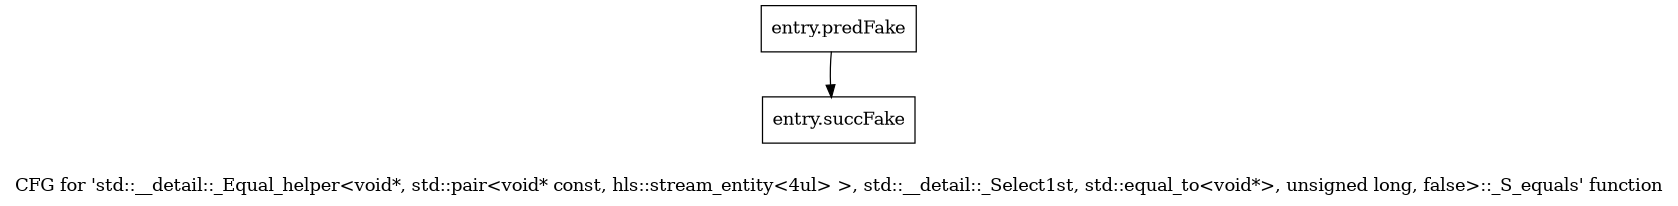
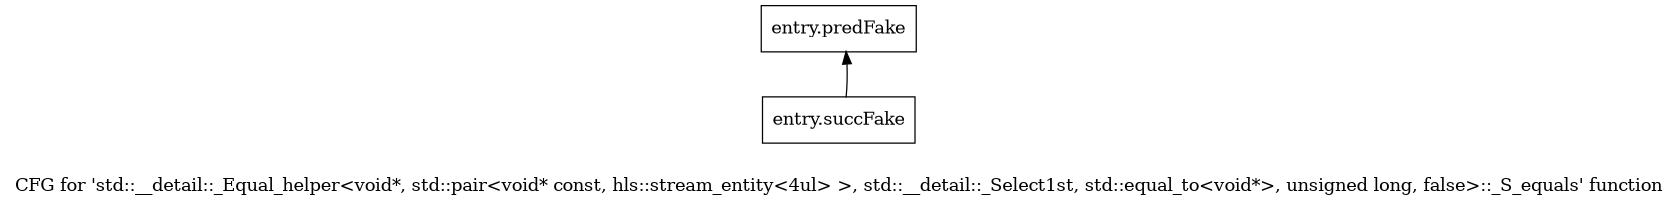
edge "entry.predFake" -> "entry.succFake": reversed
